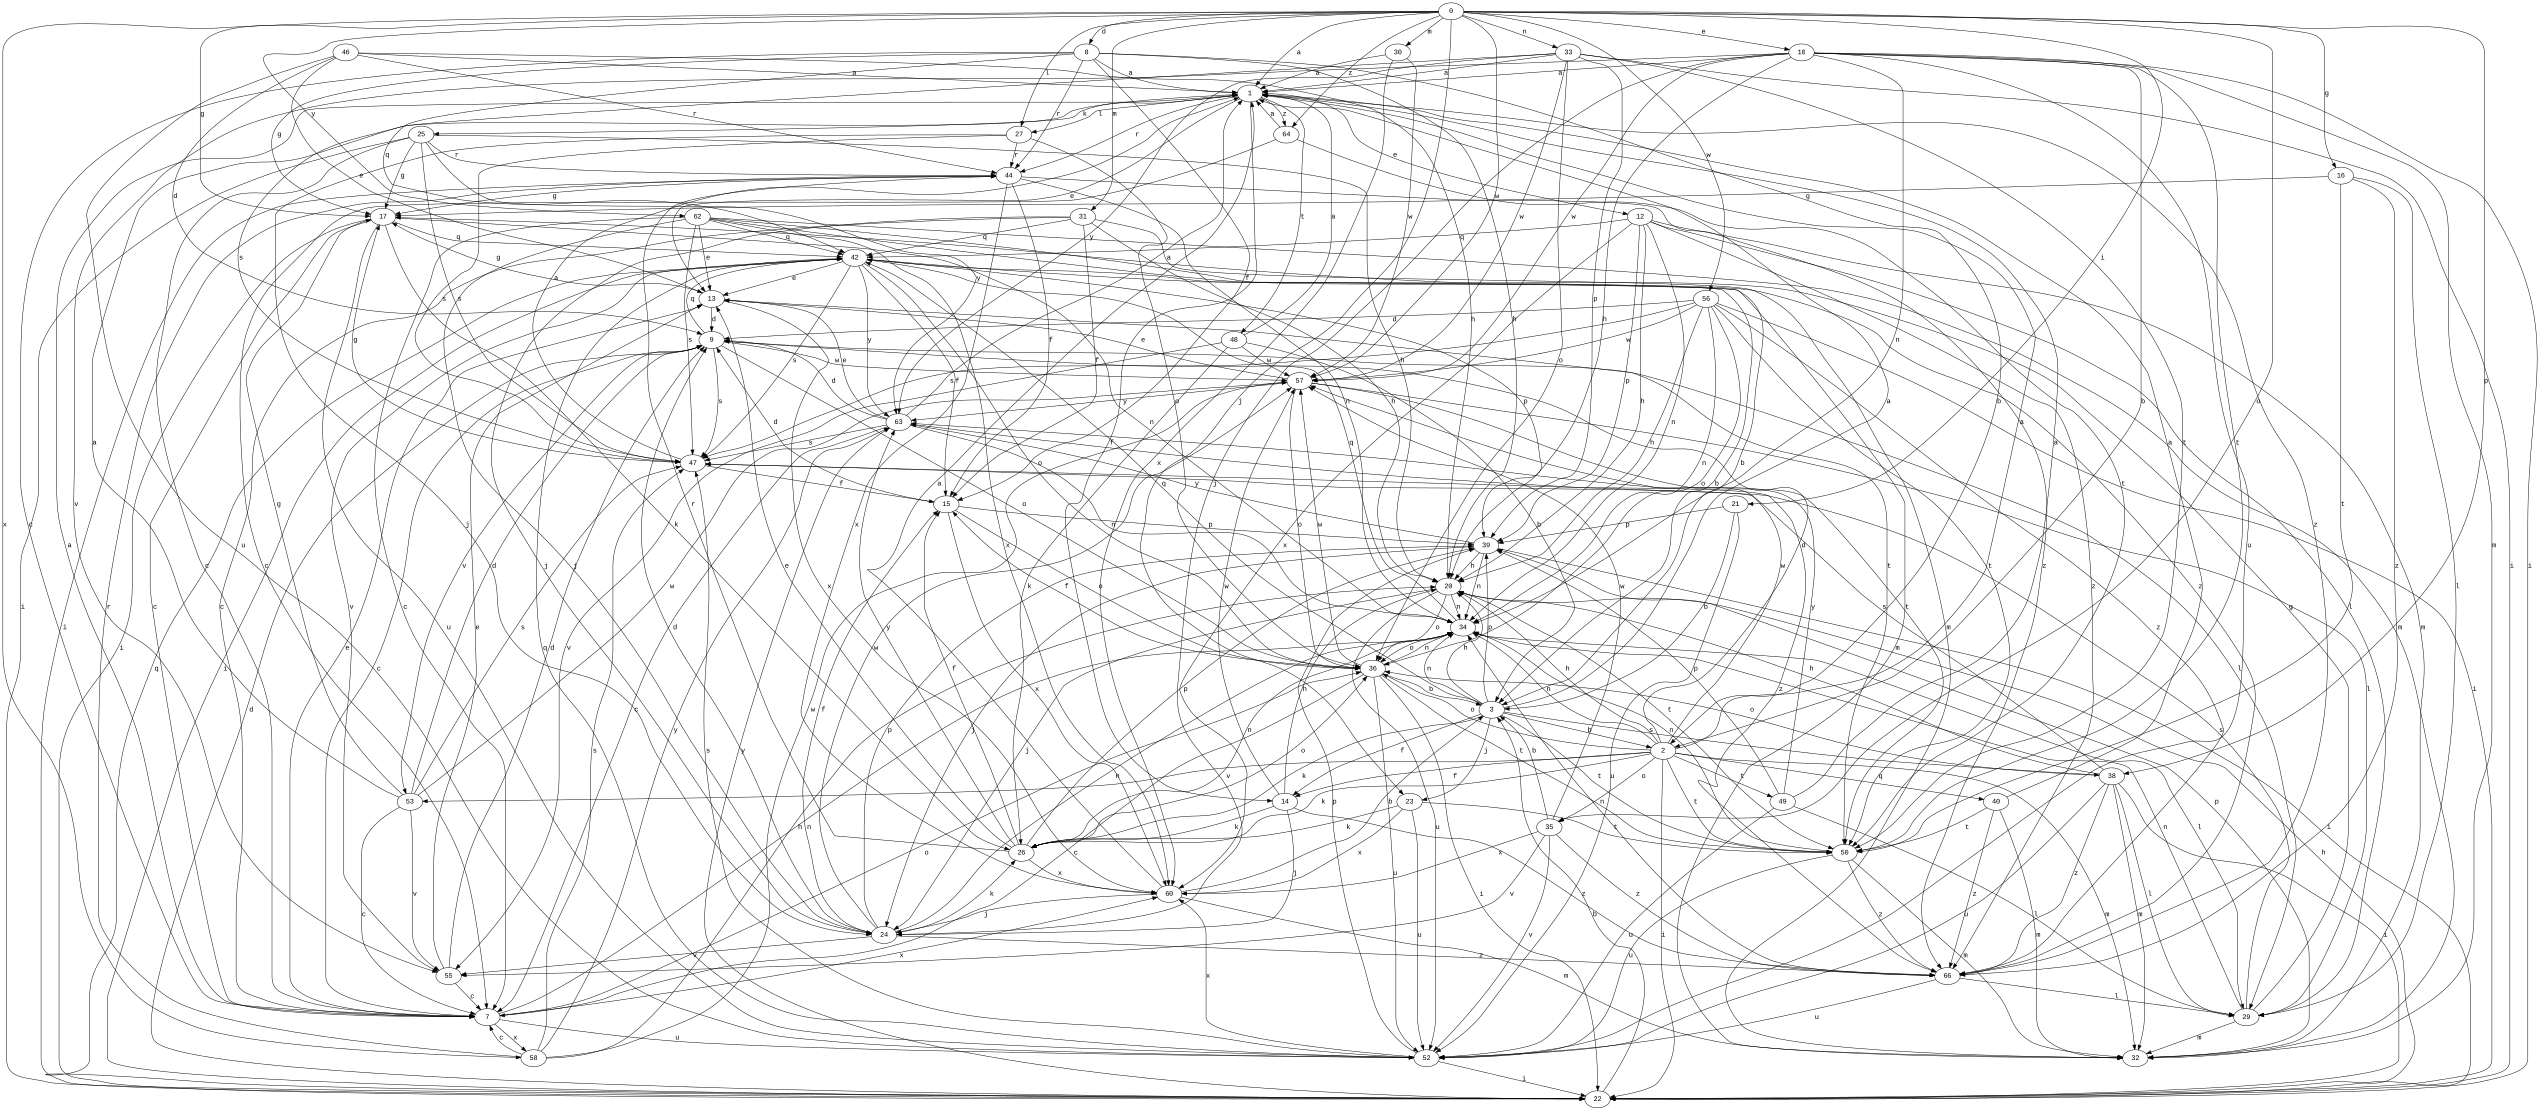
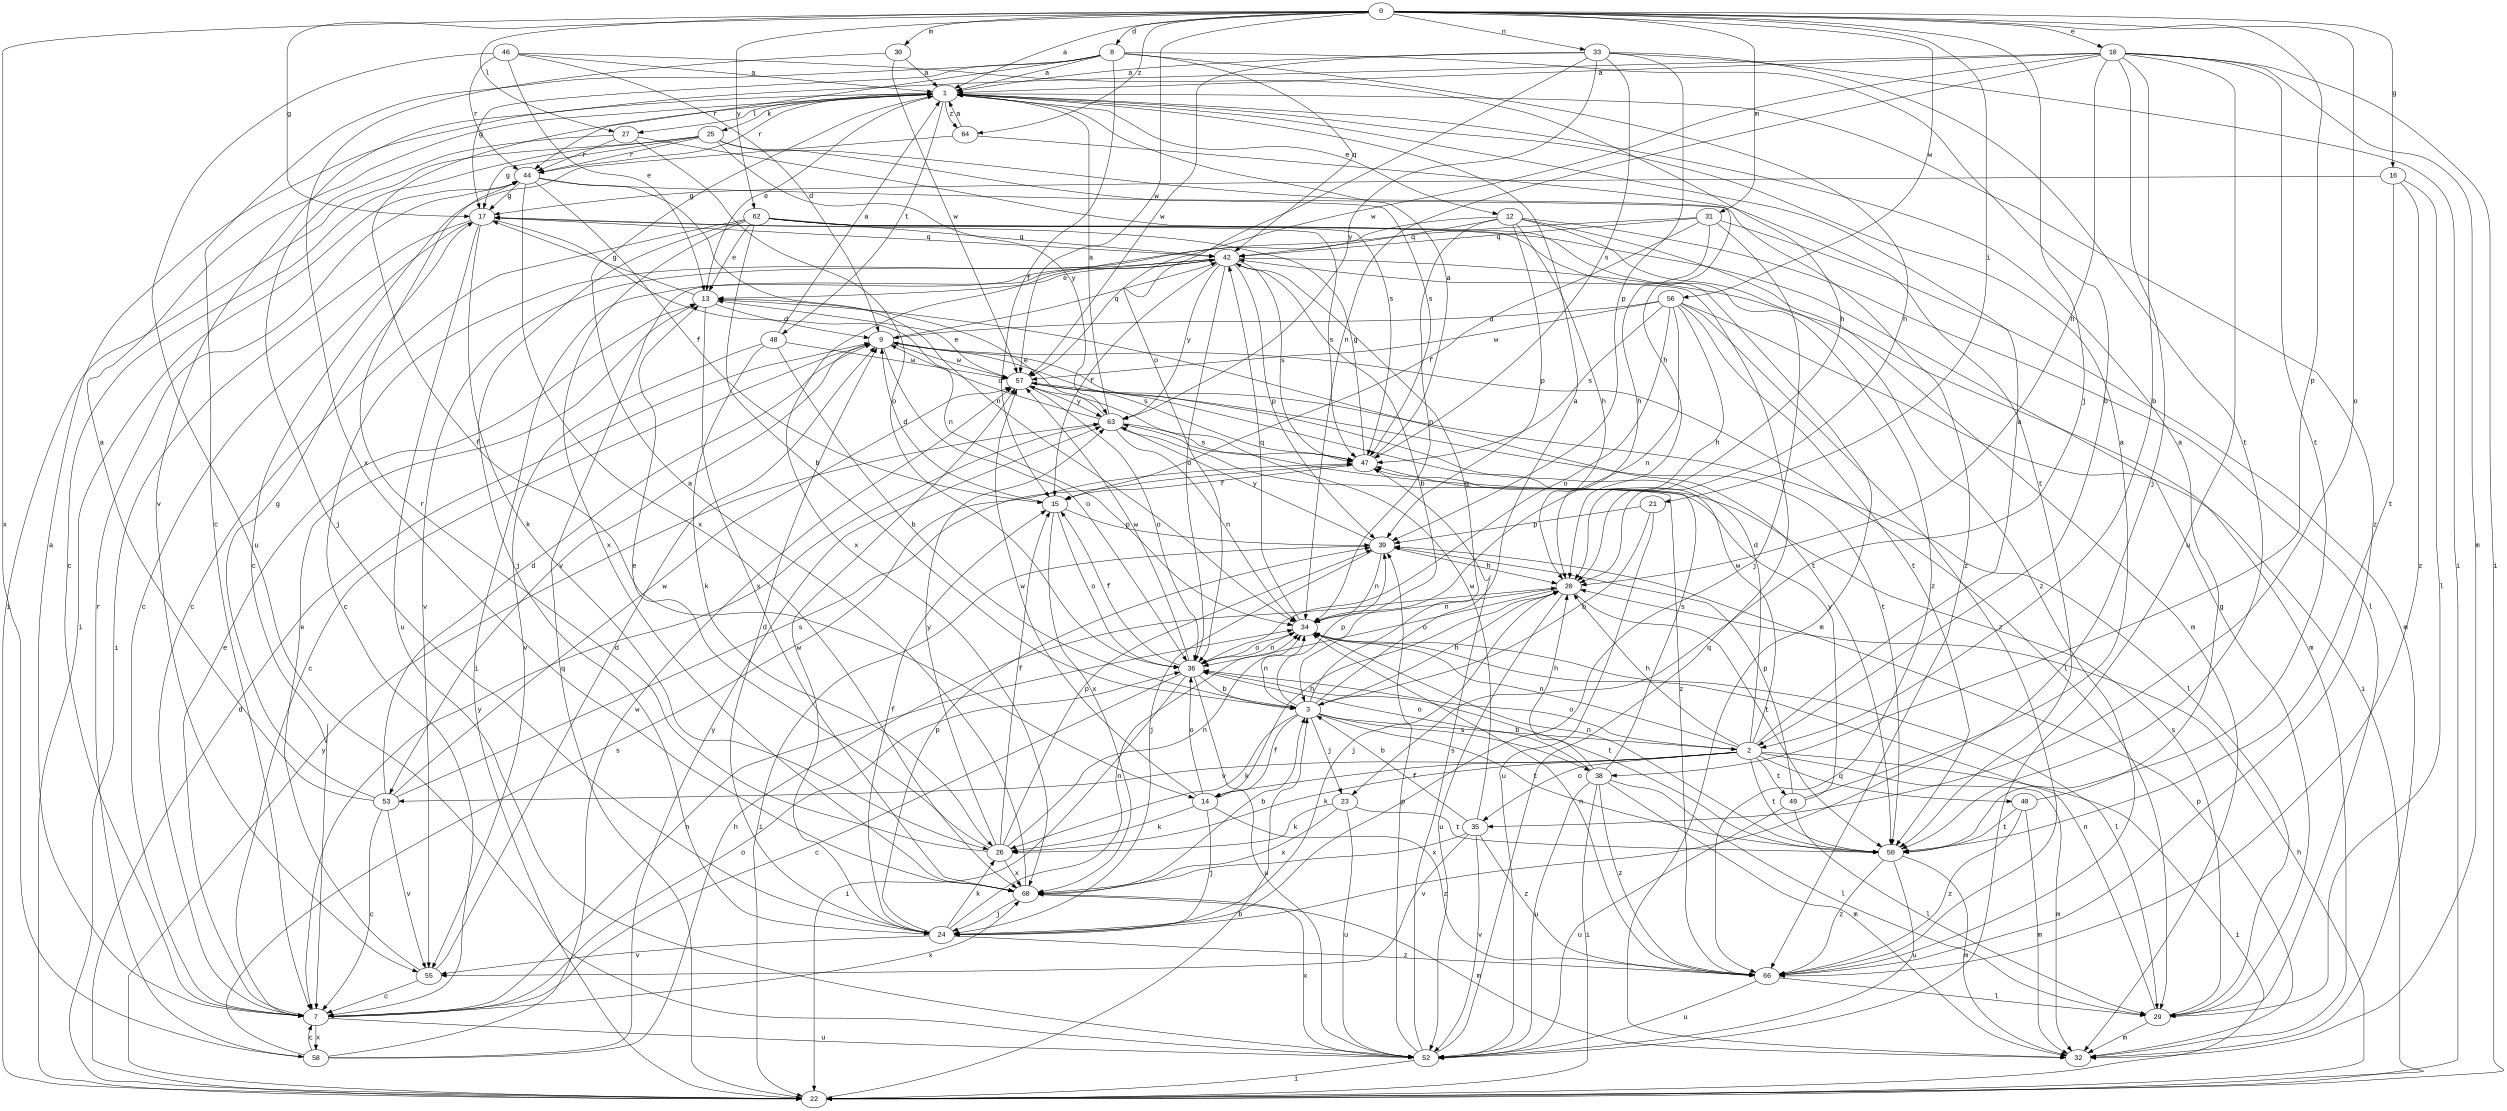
edge "63" -> "7": label "c" -> "y"
edge "26" -> "36": now "14" -> "36"
